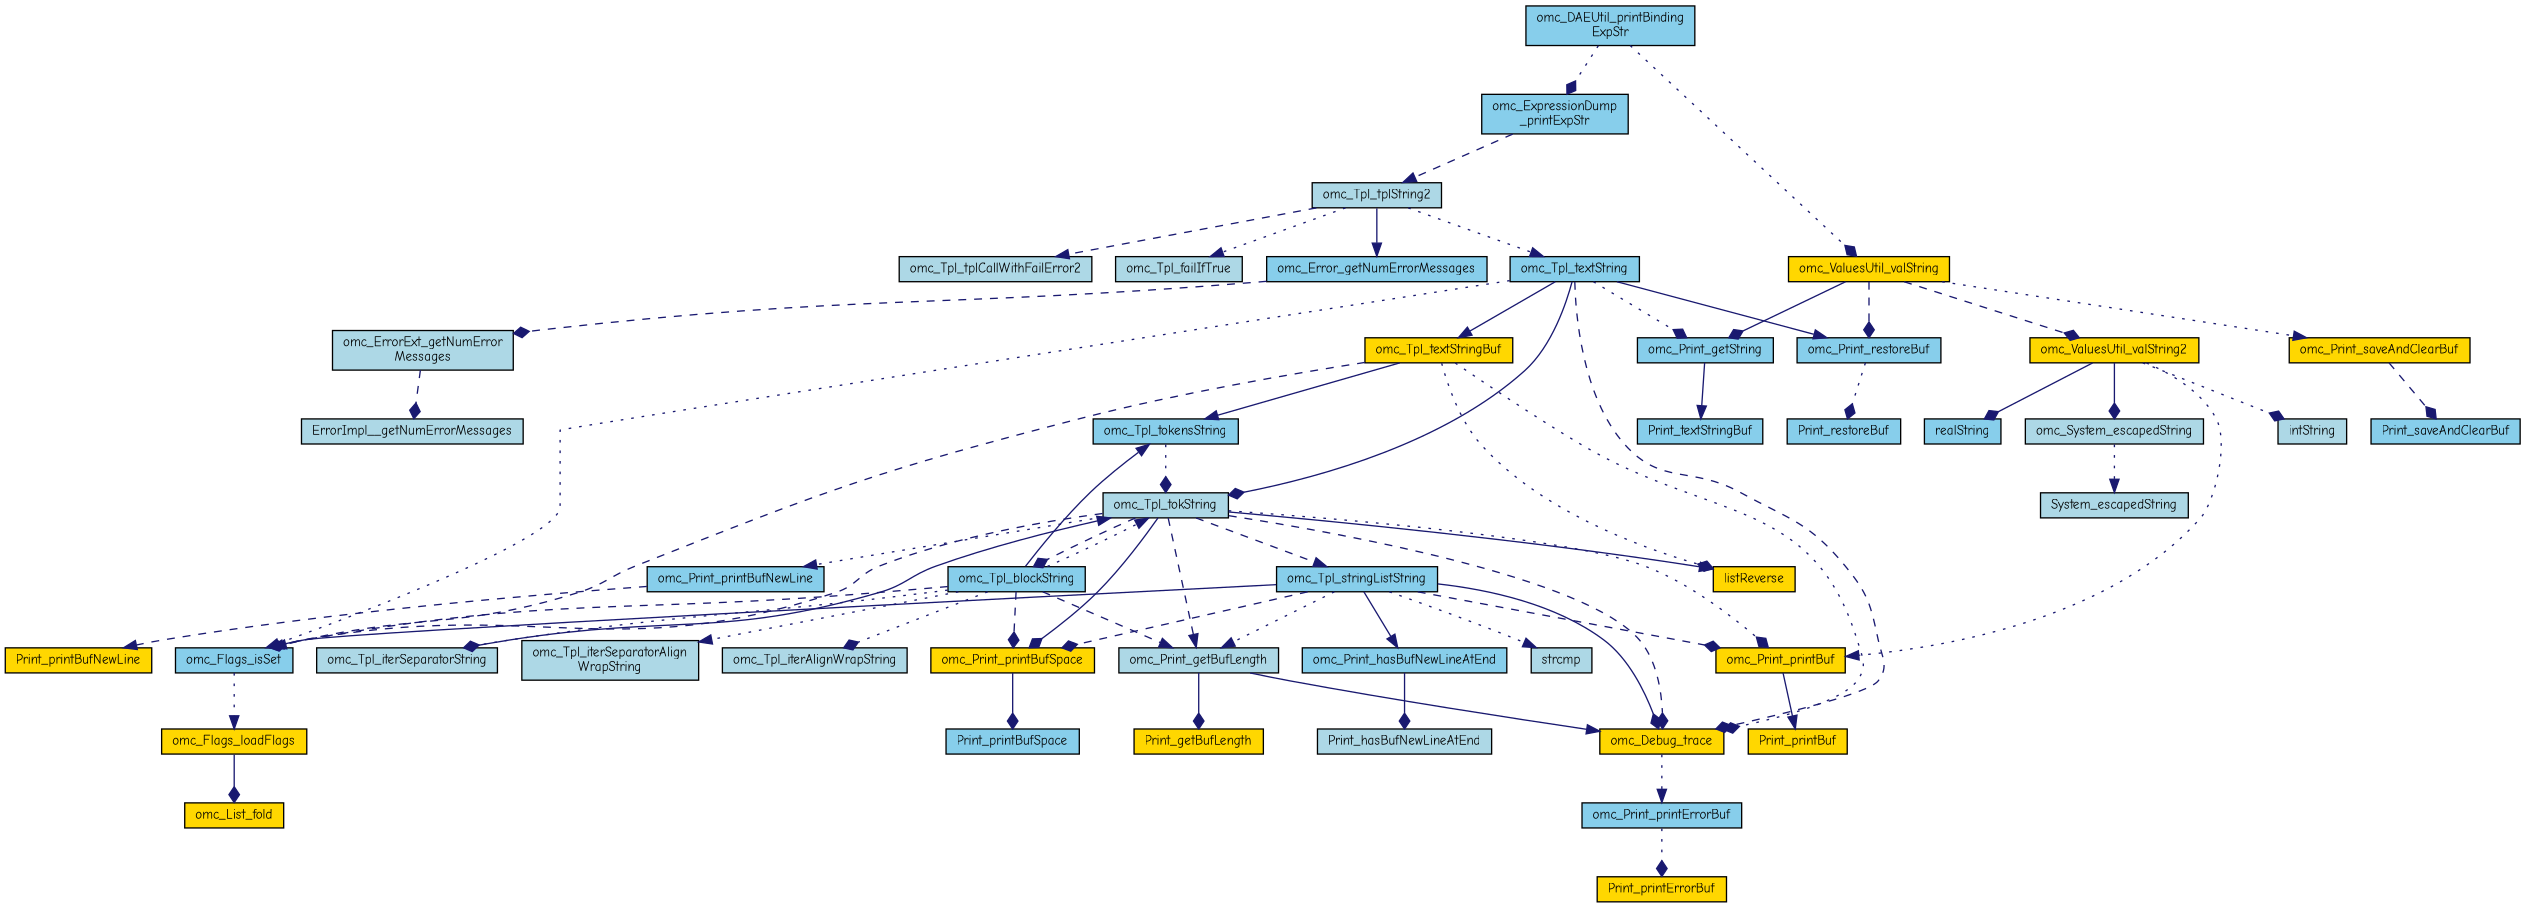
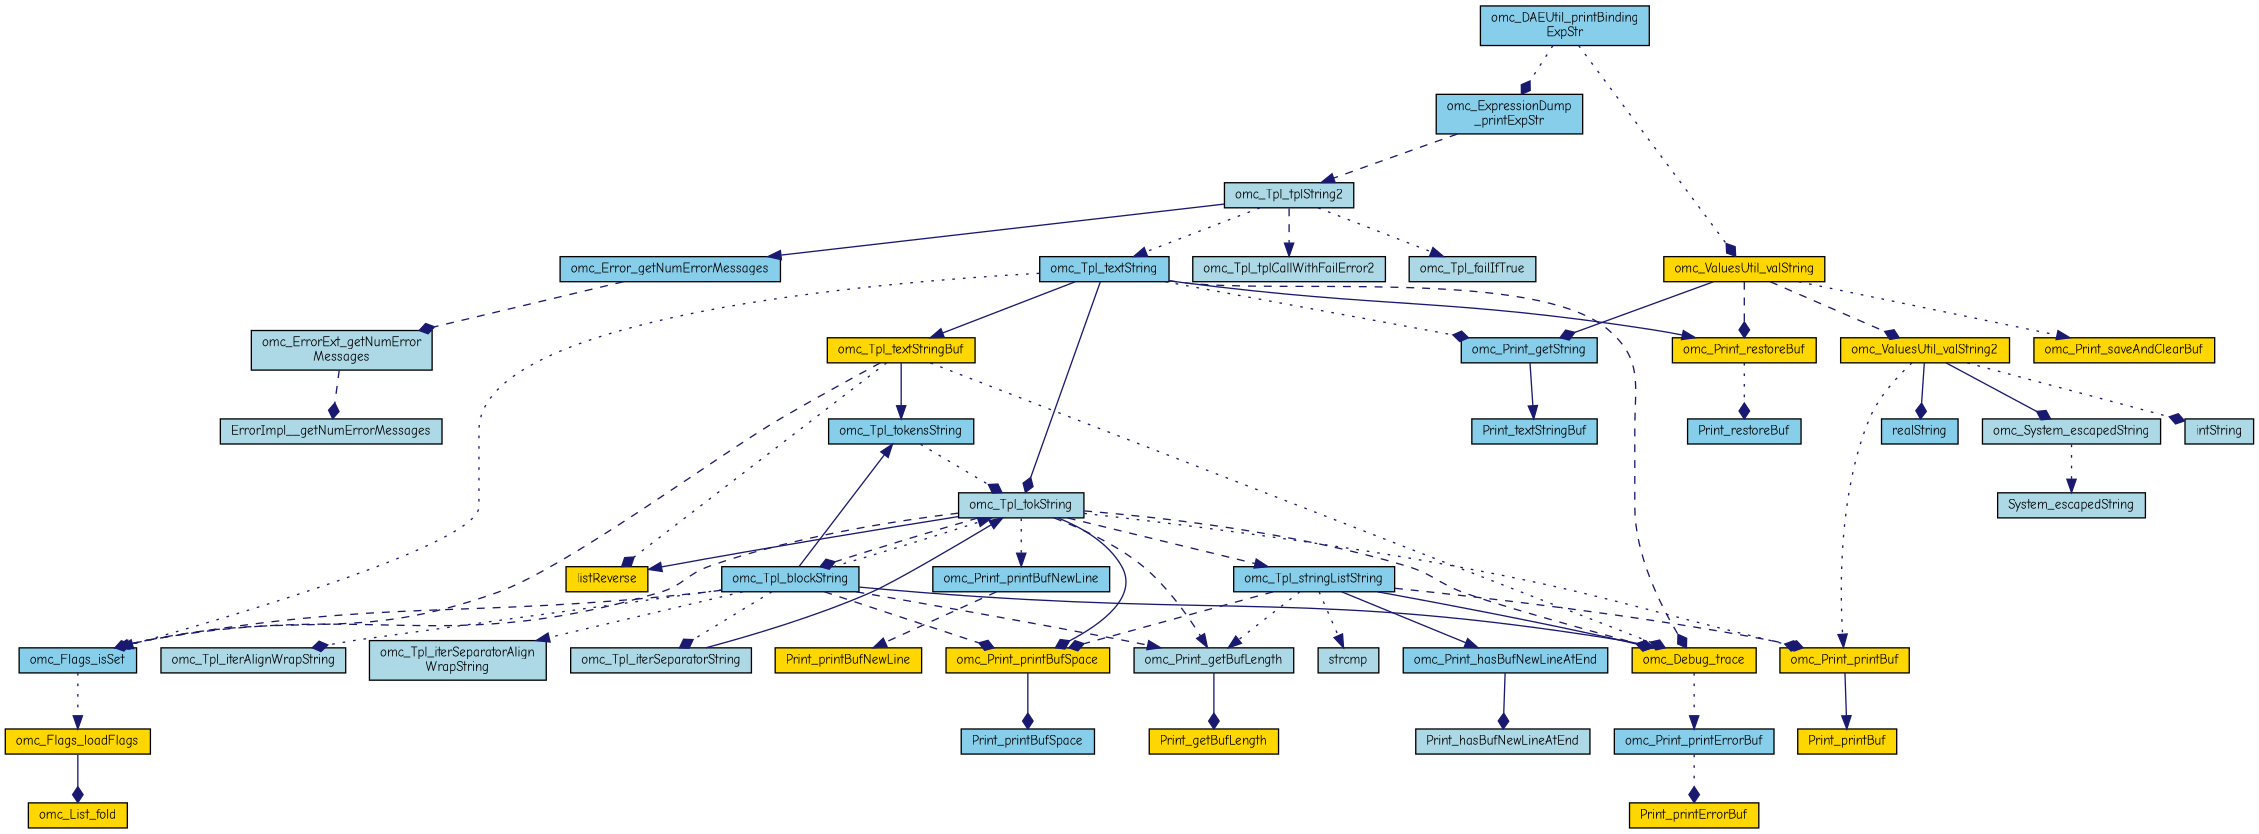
node "omc_Print_restoreBuf": fillcolor skyblue -> gold
node "Print_saveAndClearBuf": removed
edge "omc_Tpl_stringListString" -> "omc_Flags_isSet": removed
edge "omc_Print_getBufLength" -> "omc_Debug_trace": now "omc_Tpl_blockString" -> "omc_Debug_trace"
